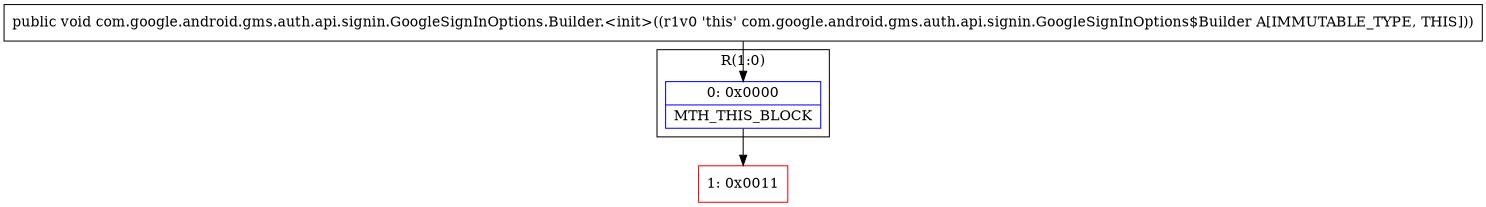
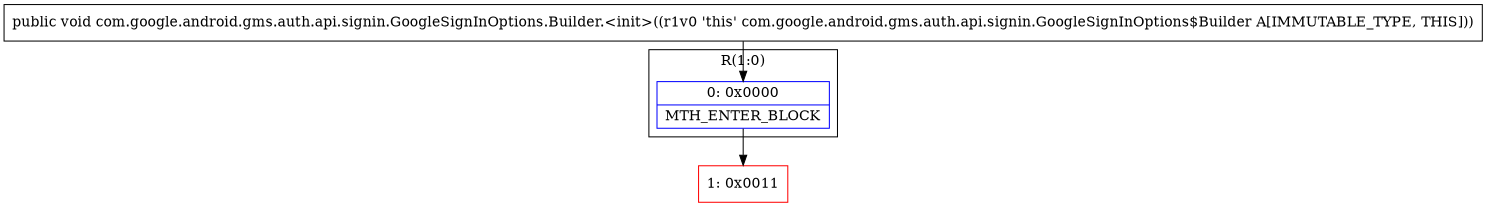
node "0: 0x0000": text "MTH_THIS_BLOCK" -> "MTH_ENTER_BLOCK"
